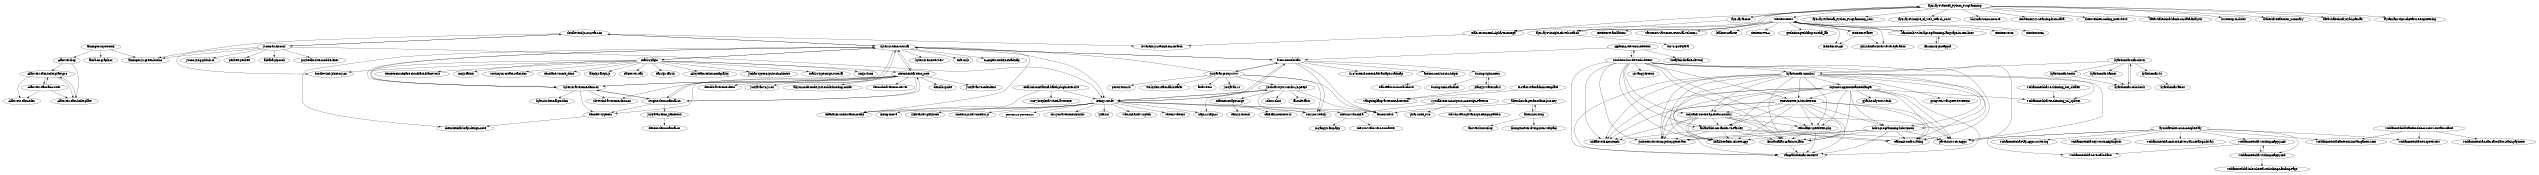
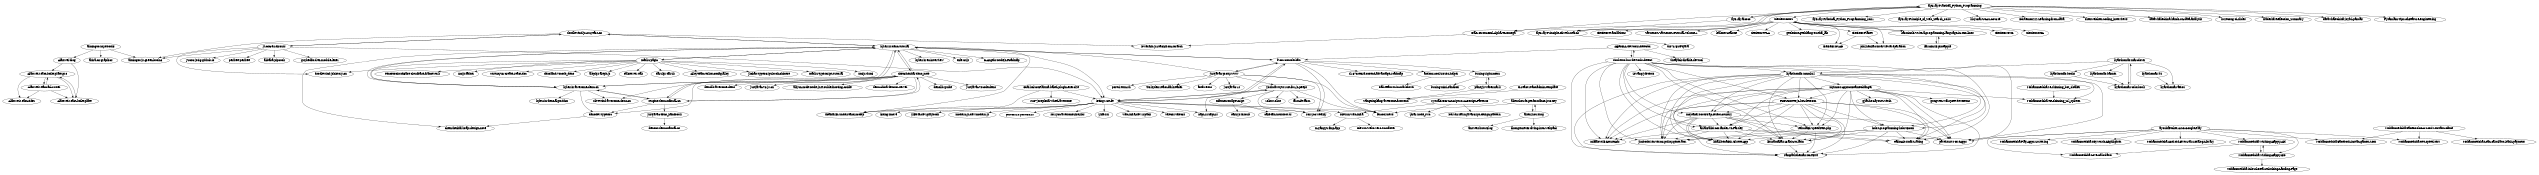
edge "xiexiexx/Planet" -> "xiexiexx/BIDS": removed
edge "xcatliu/pagic" -> "chenshenhai/deno_note": removed
edge "liyasthomas/marcdown" -> "liyasthomas/lvr": now "liyasthomas/marcdown" -> "liyasthomas/aeiou"
edge "liyasthomas/mnmlurl" -> "gongwen/MarqueeViewDemo": now "myinnos/AppIconNameChanger" -> "gongwen/MarqueeViewDemo"
